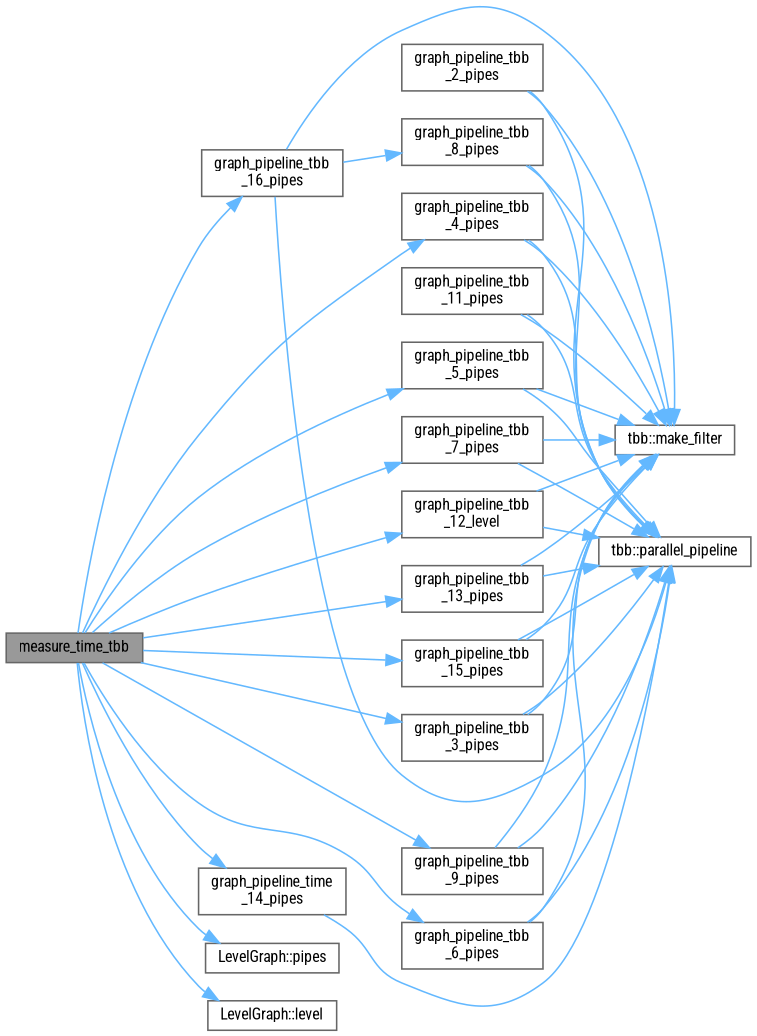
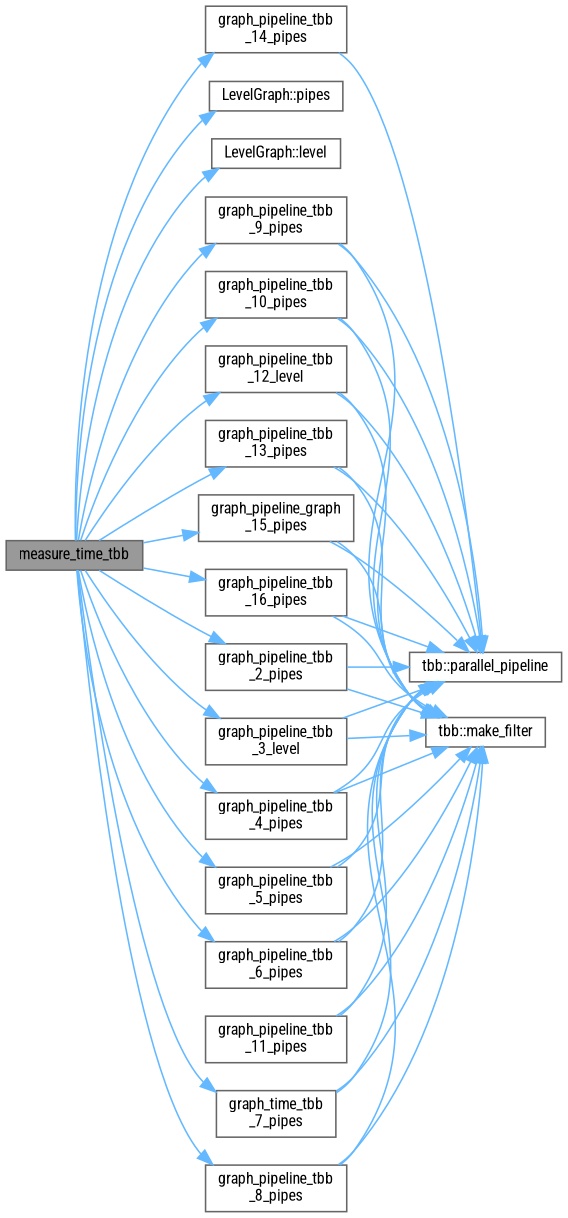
edge "graph_pipeline_tbb _16_pipes" -> "graph_pipeline_tbb _8_pipes": now "measure_time_tbb" -> "graph_pipeline_tbb _8_pipes"
node "graph_pipeline_tbb _10_pipes": added
node "graph_pipeline_tbb _7_pipes": label "graph_pipeline_tbb _7_pipes" -> "graph_time_tbb _7_pipes"
edge "measure_time_tbb" -> "graph_pipeline_tbb _2_pipes": added
node "graph_pipeline_tbb _15_pipes": label "graph_pipeline_tbb _15_pipes" -> "graph_pipeline_graph _15_pipes"
node "graph_pipeline_tbb _3_pipes": label "graph_pipeline_tbb _3_pipes" -> "graph_pipeline_tbb _3_level"
node "graph_pipeline_time _14_pipes": label "graph_pipeline_time _14_pipes" -> "graph_pipeline_tbb _14_pipes"
